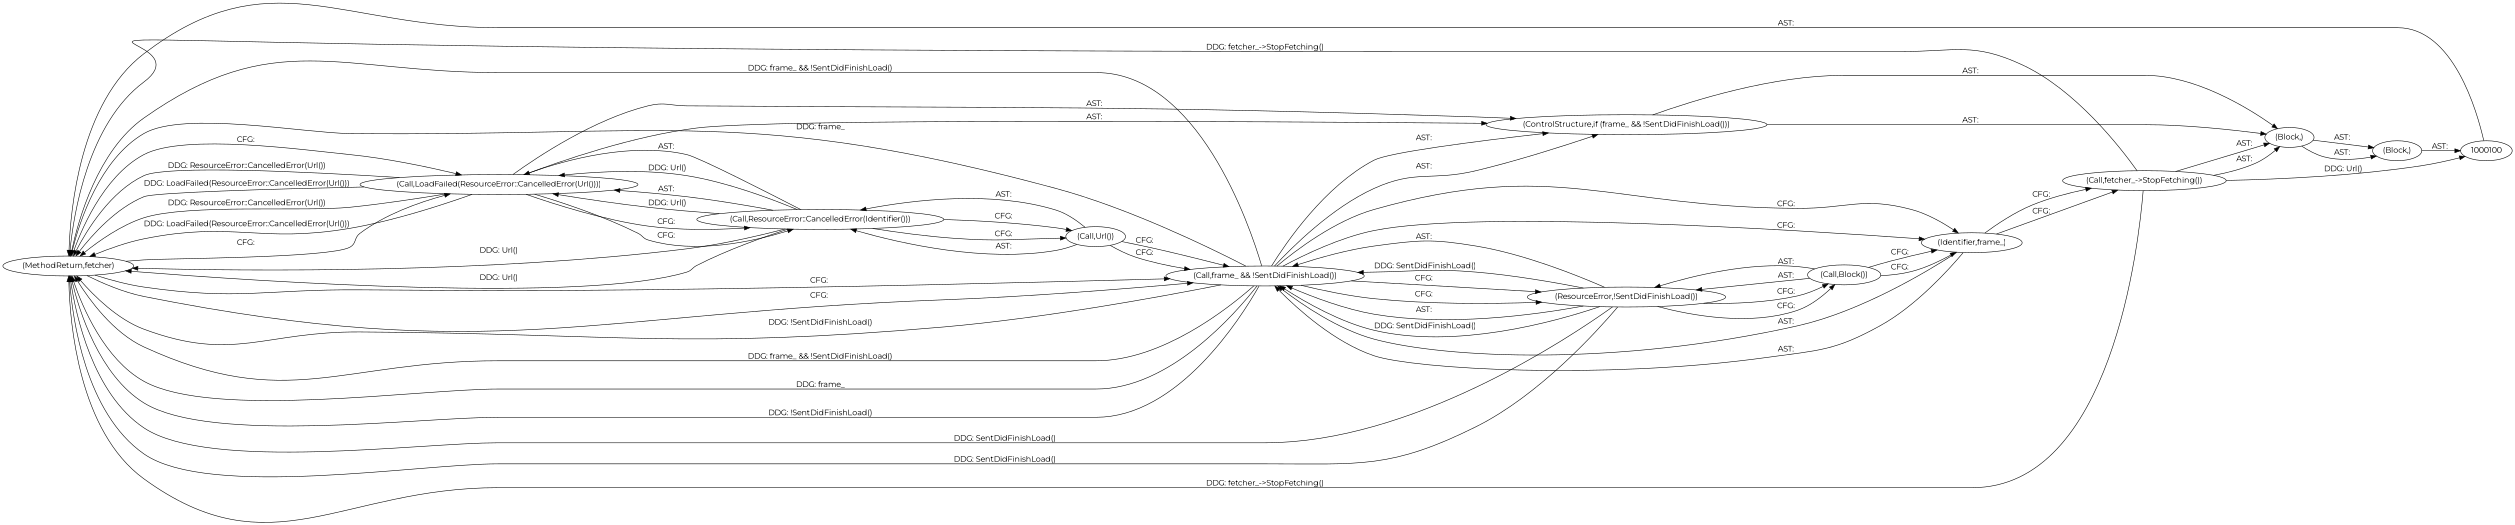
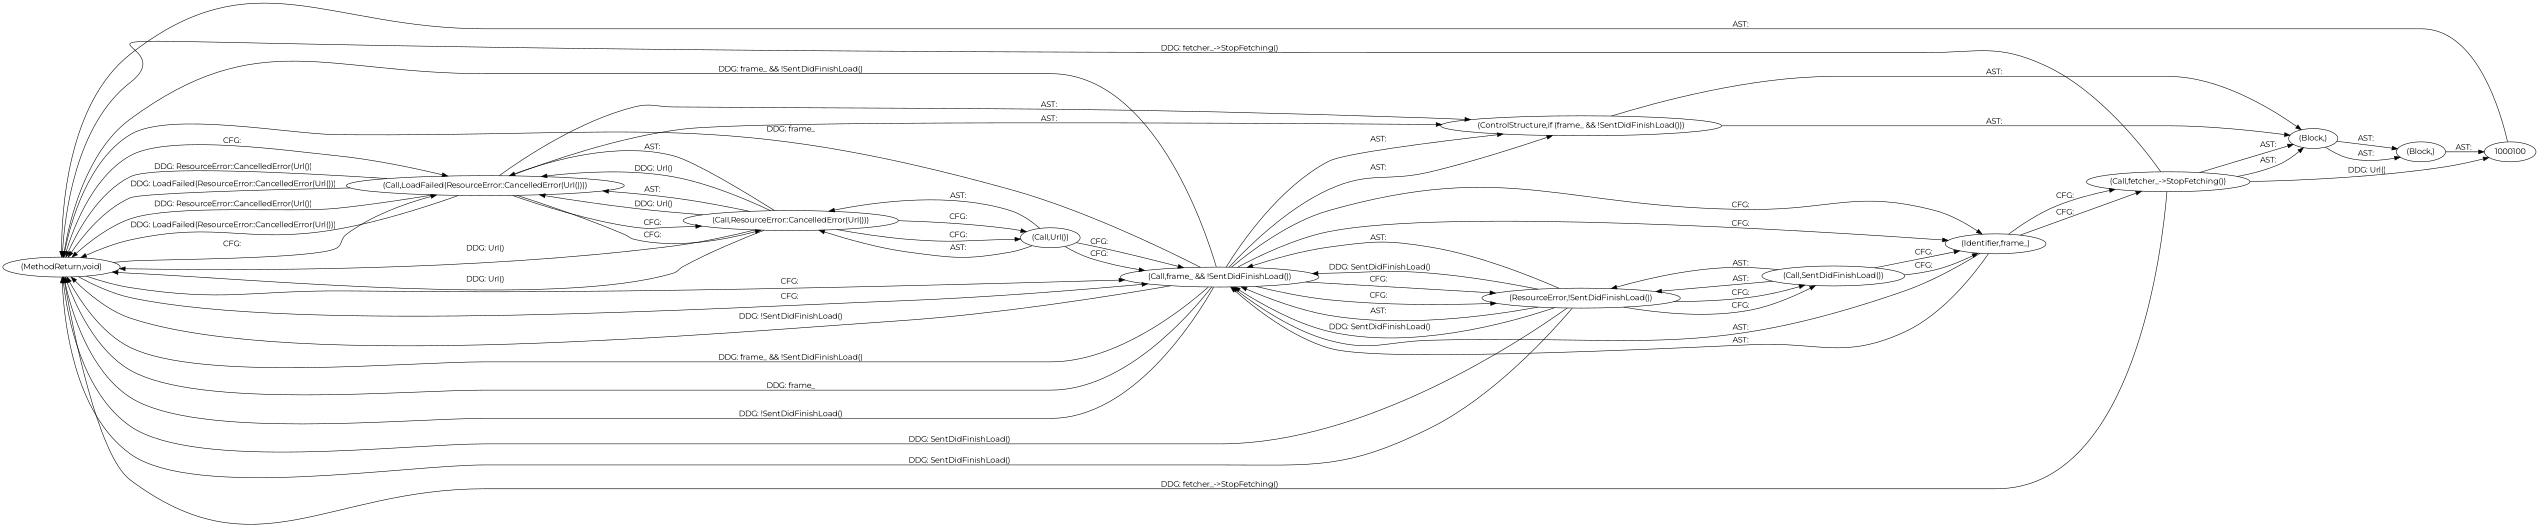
node "(Call,ResourceError::CancelledError(Identifier()))": label "(Call,ResourceError::CancelledError(Identifier()))" -> "(Call,ResourceError::CancelledError(Url()))"
node "(MethodReturn,fetcher)": label "(MethodReturn,fetcher)" -> "(MethodReturn,void)"
node "(Call,Block())": label "(Call,Block())" -> "(Call,SentDidFinishLoad())"
